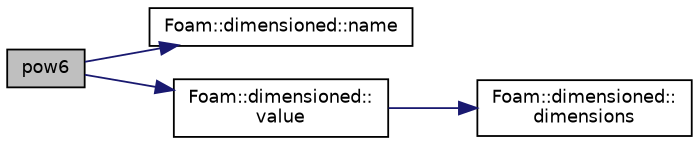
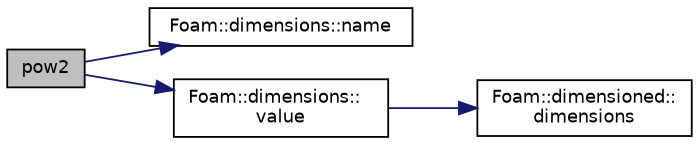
node "Foam::dimensioned::name": label "Foam::dimensioned::name" -> "Foam::dimensions::name"
node "pow6": label "pow6" -> "pow2"
node "Foam::dimensioned:: value": label "Foam::dimensioned:: value" -> "Foam::dimensions:: value"
